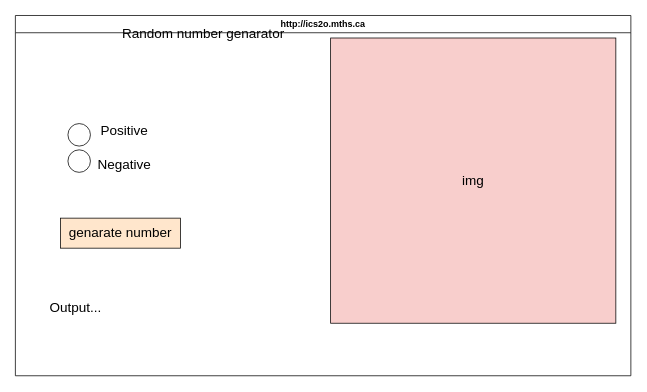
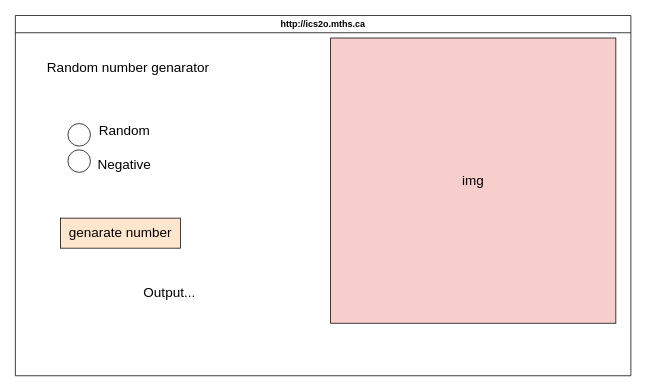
node "Random number genarator": moved (203, 34) -> (128, 68)
node "Positive": label "Positive" -> "Random"
node "Output...": moved (75, 308) -> (169, 293)
